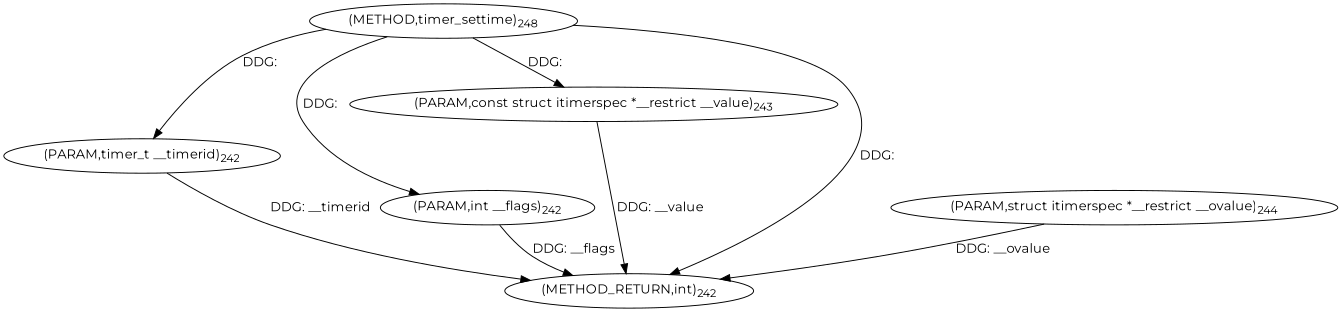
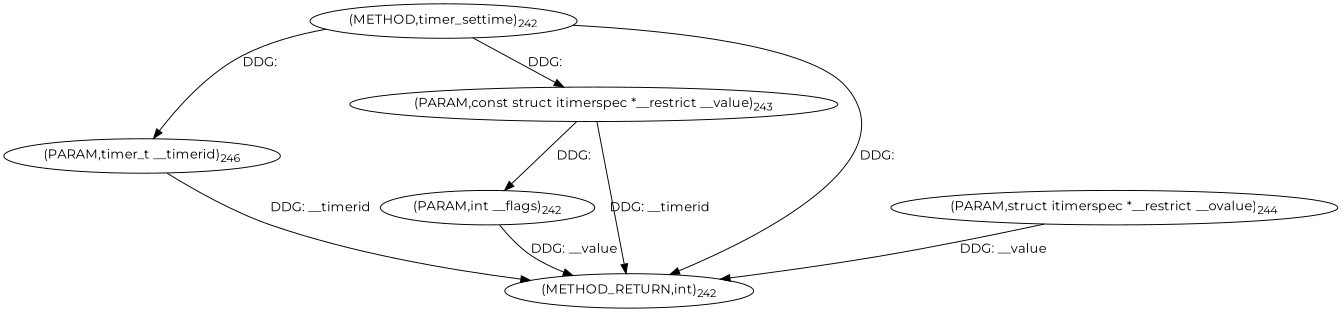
node "(METHOD,timer_settime)": text "248" -> "242"
edge "(METHOD,timer_settime)" -> "(PARAM,int __flags)": now "(PARAM,const struct itimerspec *__restrict __value)" -> "(PARAM,int __flags)"
node "(PARAM,timer_t __timerid)": text "242" -> "246"
edge "(PARAM,const struct itimerspec *__restrict __value)" -> "(METHOD_RETURN,int)": label "DDG: __value" -> "DDG: __timerid"
edge "(PARAM,int __flags)" -> "(METHOD_RETURN,int)": label "DDG: __flags" -> "DDG: __value"
edge "(PARAM,struct itimerspec *__restrict __ovalue)" -> "(METHOD_RETURN,int)": label "DDG: __ovalue" -> "DDG: __value"
